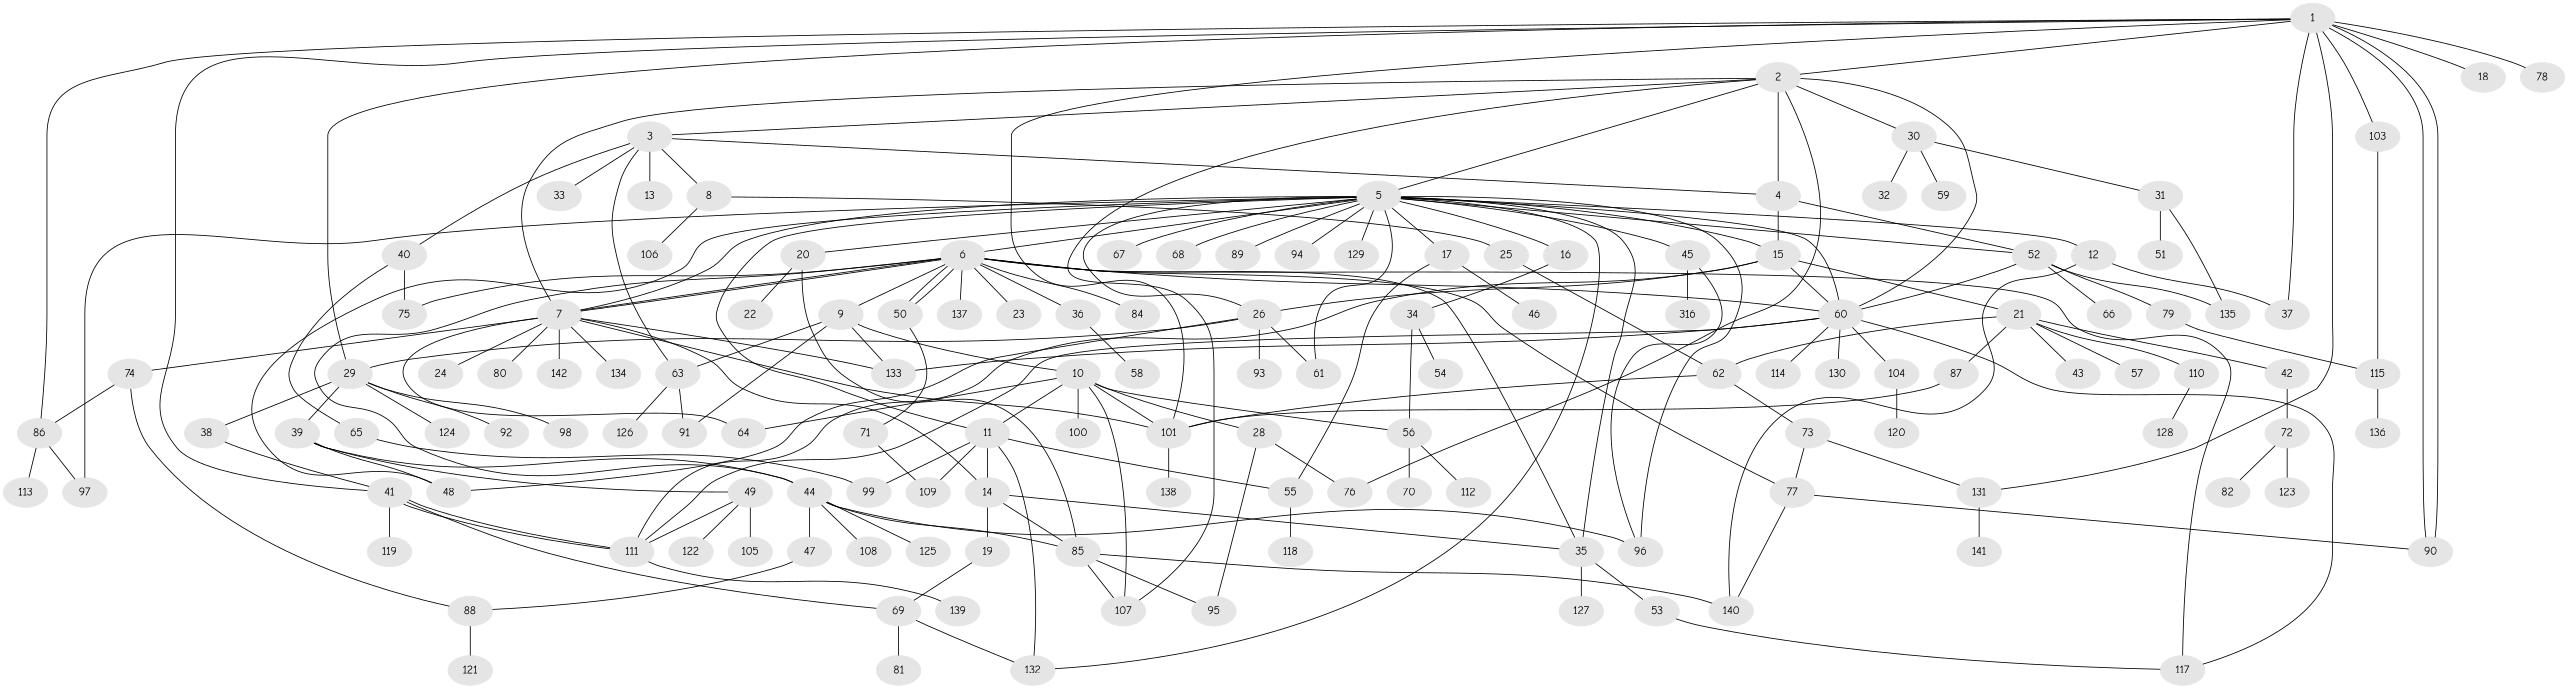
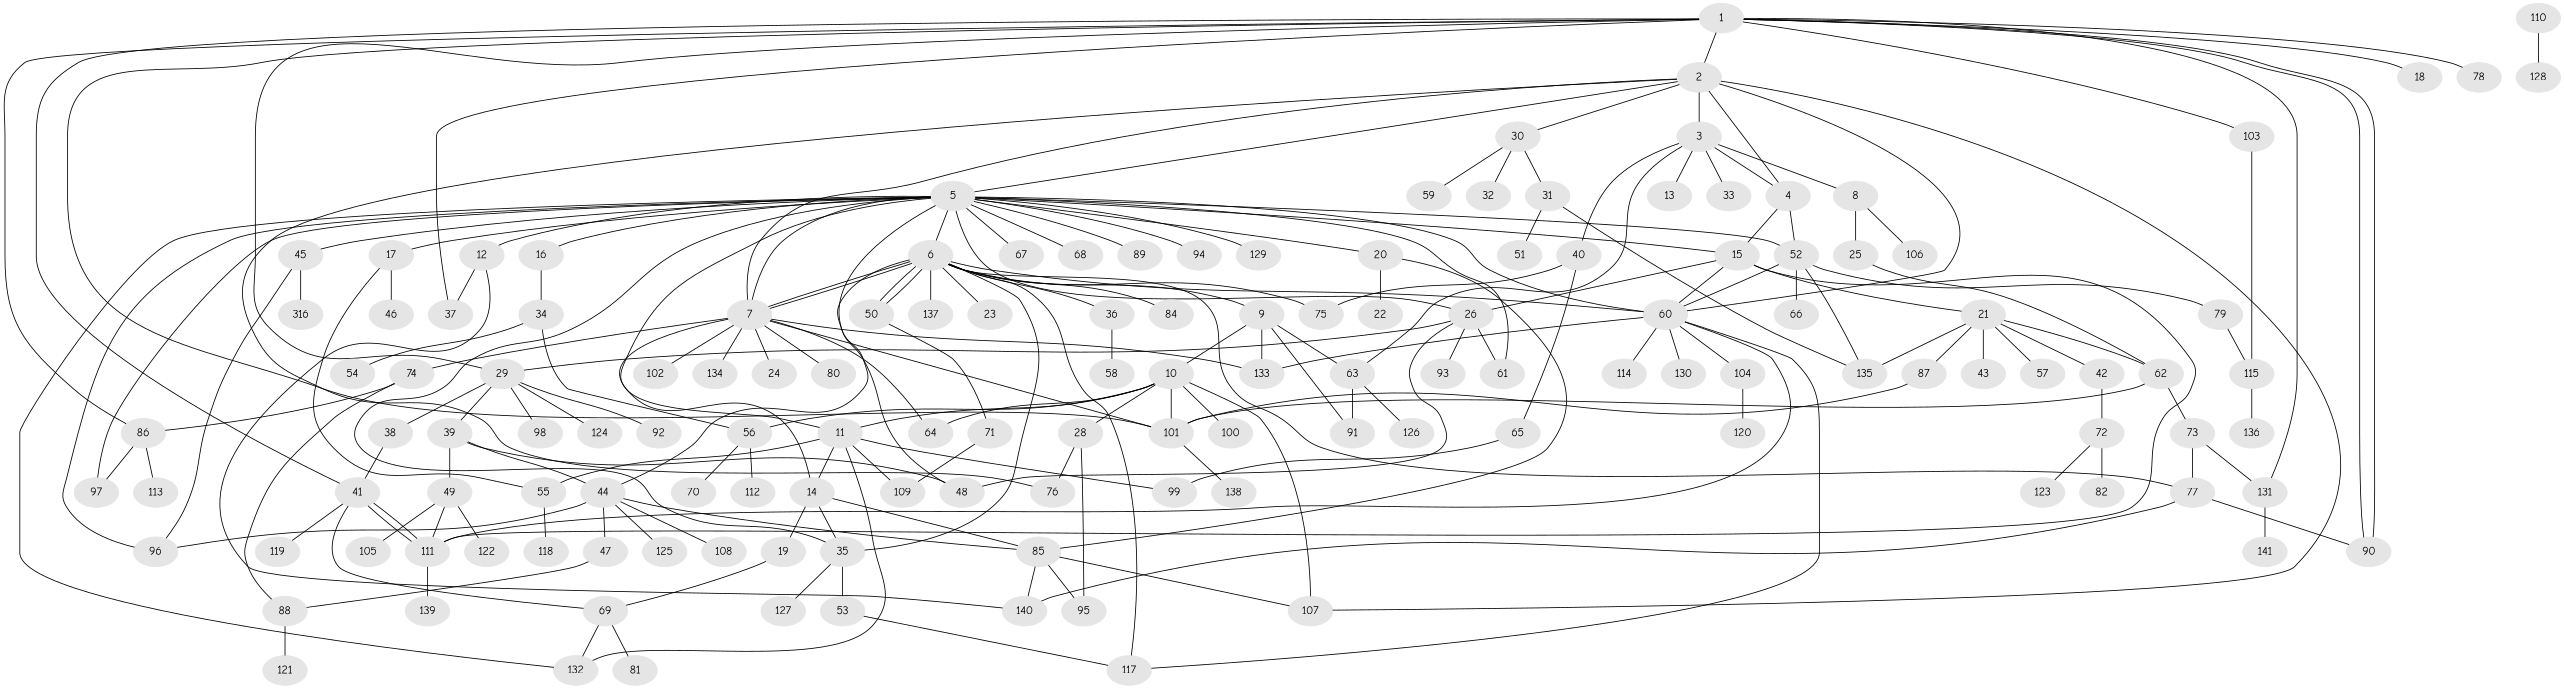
edge "21" -- "110": now "21" -- "135"
node "142": label "142" -> "102"
